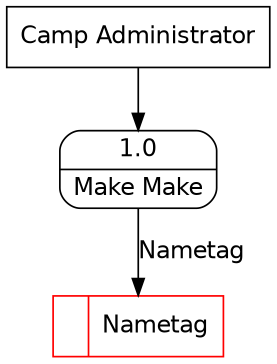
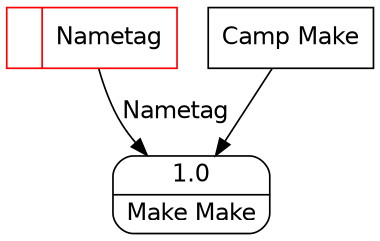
node "Camp Administrator": label "Camp Administrator" -> "Camp Make"
edge "1.0" -> "Nametag": reversed
